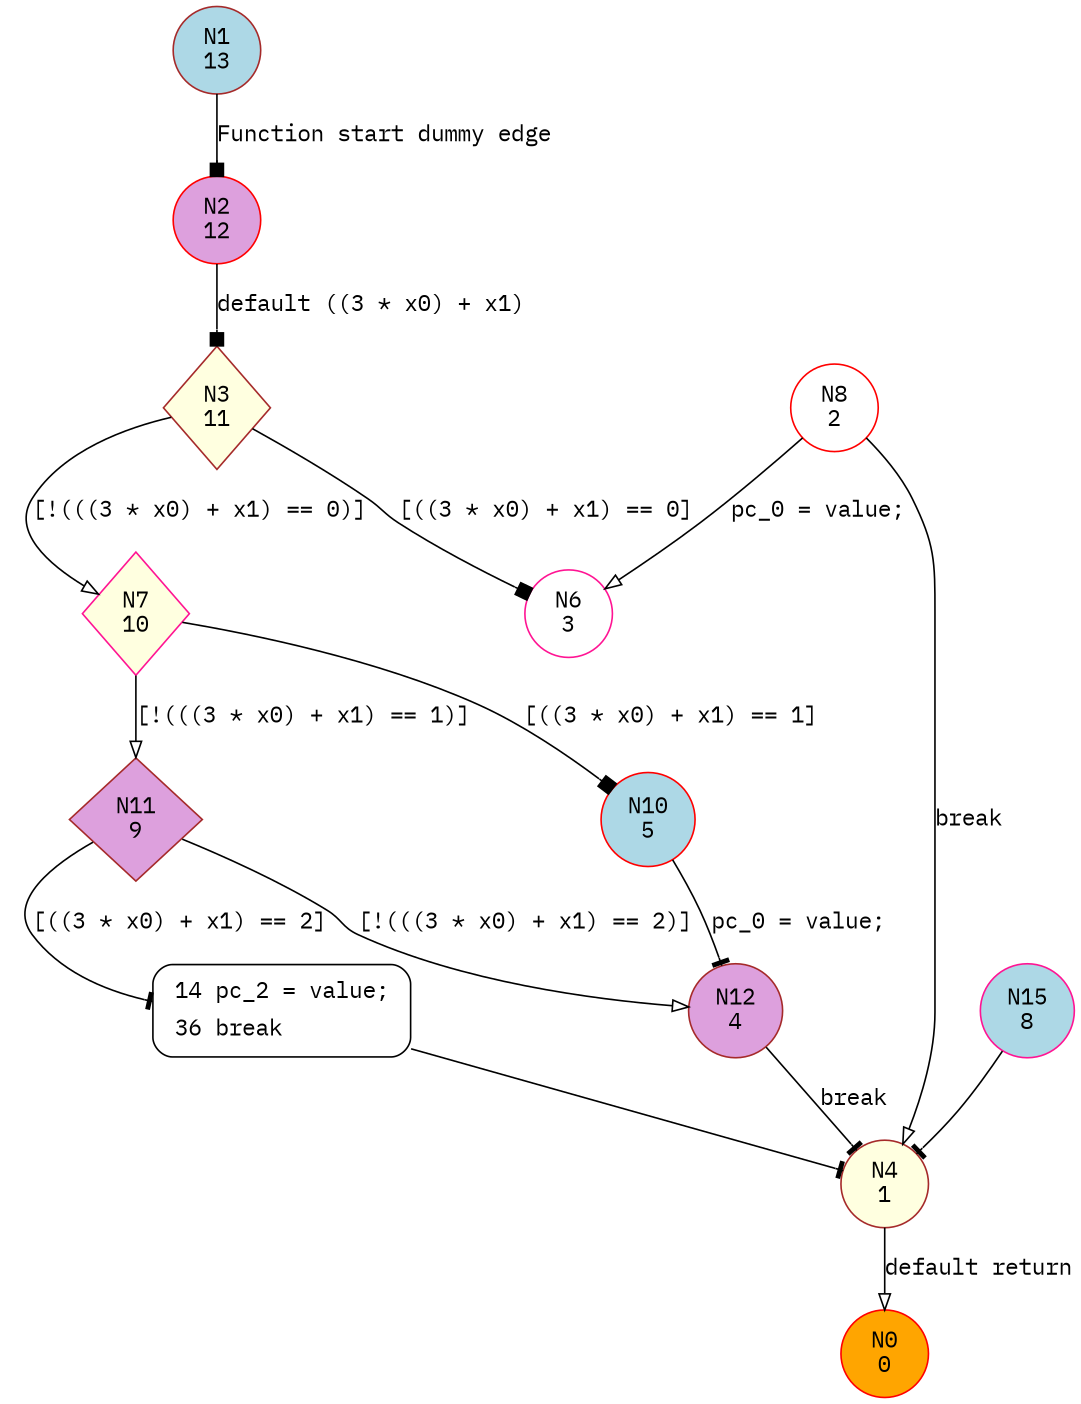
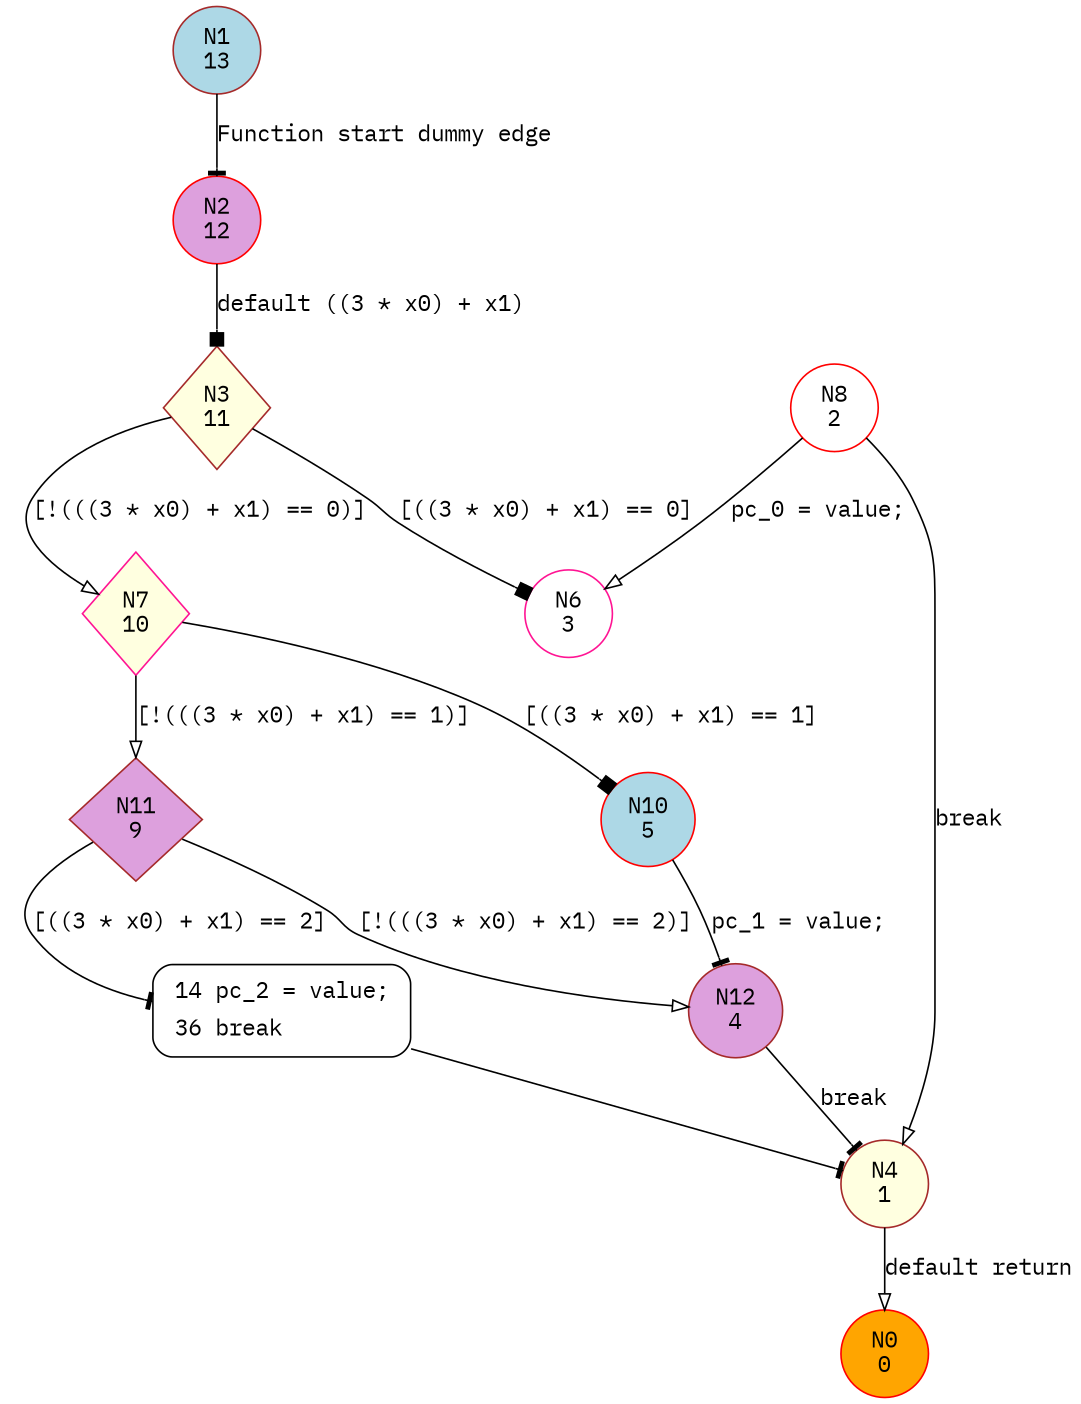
edge "N1 13" -> "N2 12": arrowhead box -> tee
edge "N10 5" -> "N12 4": label "pc_0 = value;" -> "pc_1 = value;"
node "N15 8": removed
